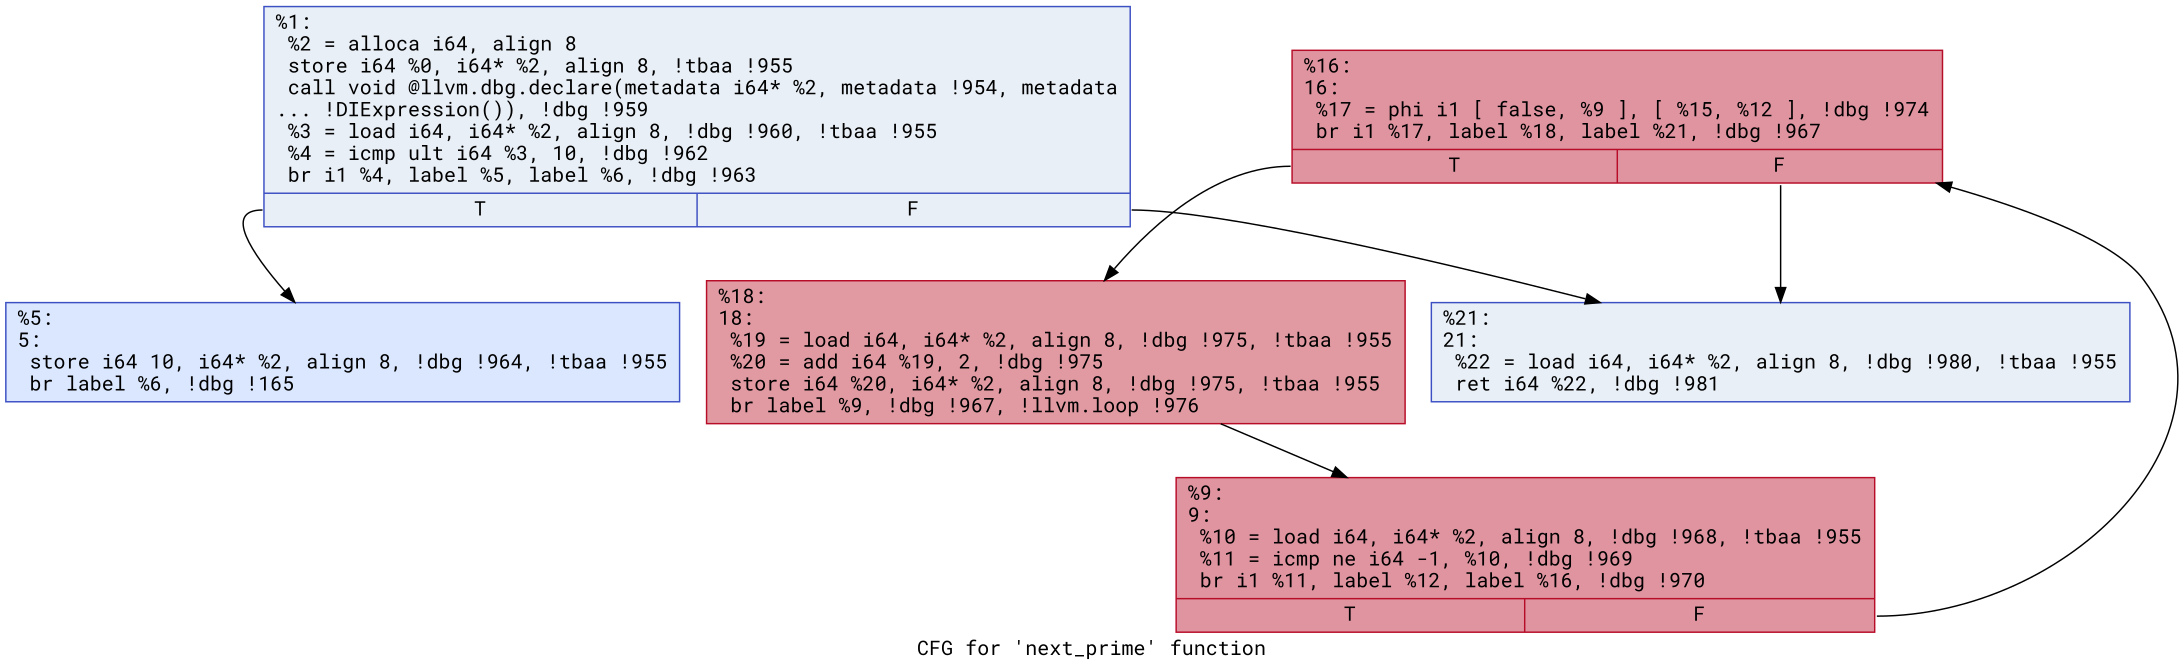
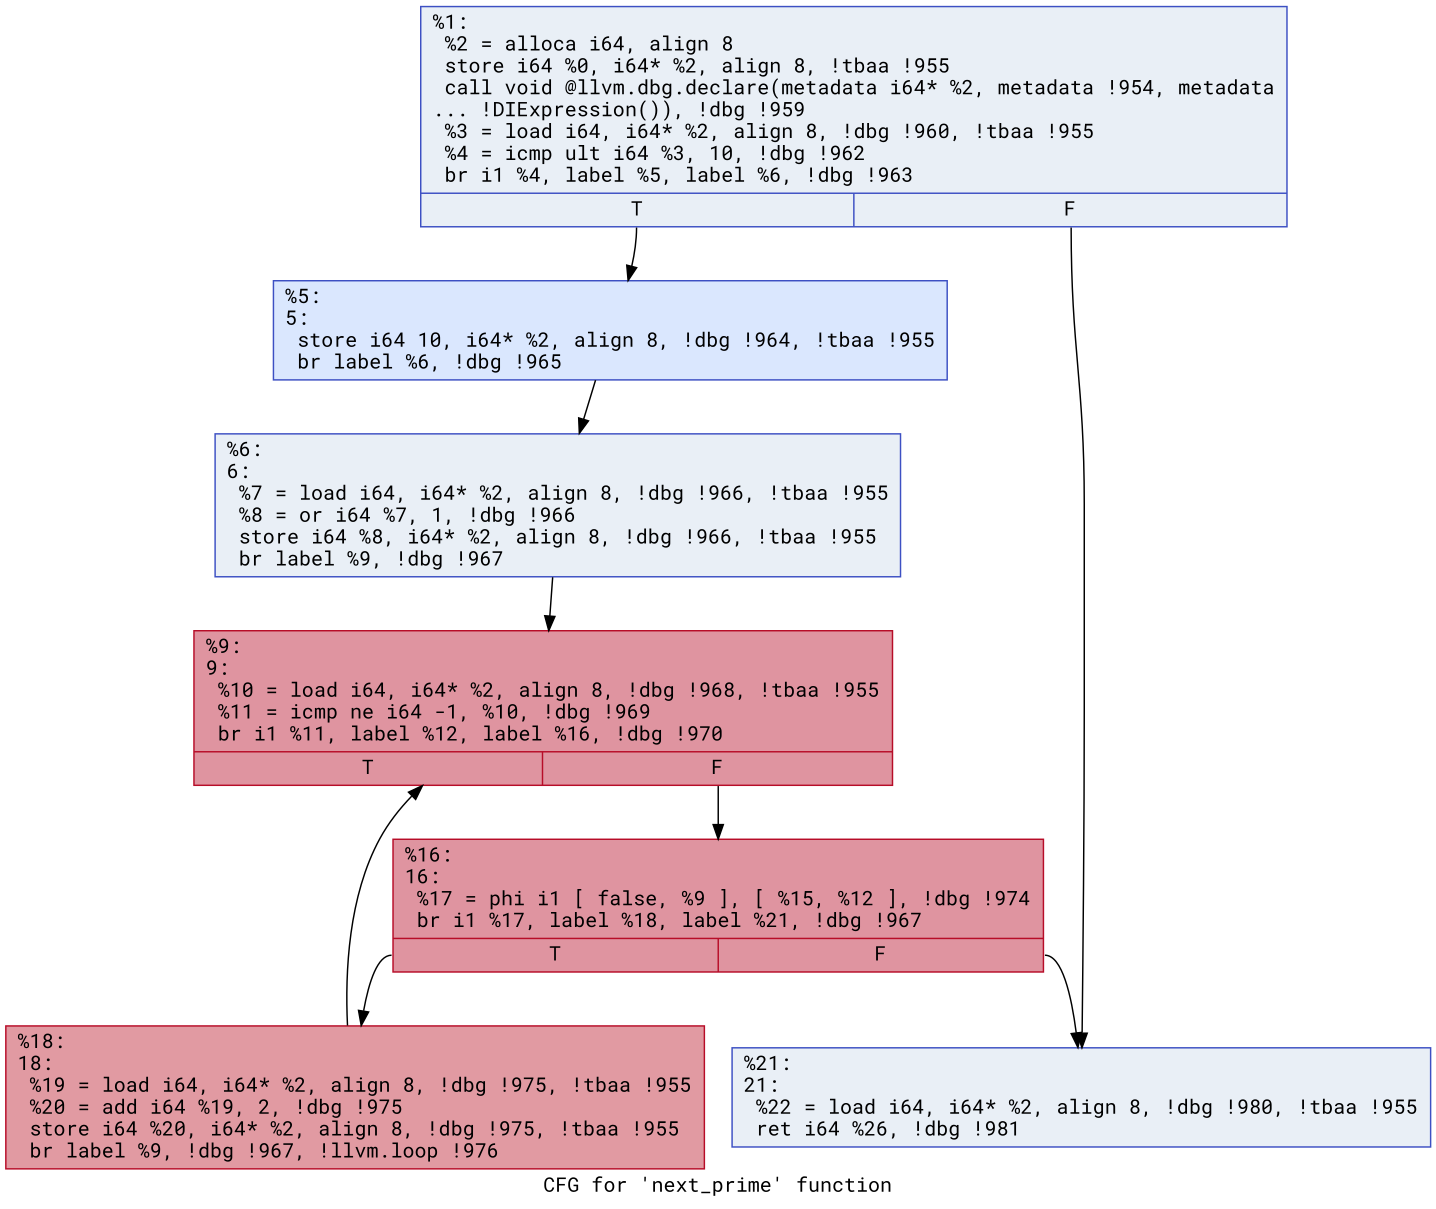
node "%5:": text "br label %6, !dbg !165" -> "br label %6, !dbg !965"
node "%21:": text "ret i64 %22, !dbg !981" -> "ret i64 %26, !dbg !981"
node "%6:": added
